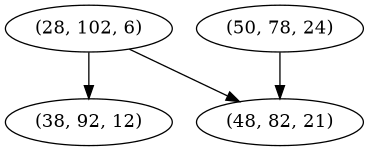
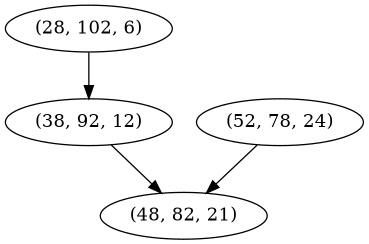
node "(50, 78, 24)": label "(50, 78, 24)" -> "(52, 78, 24)"
edge "(28, 102, 6)" -> "(48, 82, 21)": now "(38, 92, 12)" -> "(48, 82, 21)"
